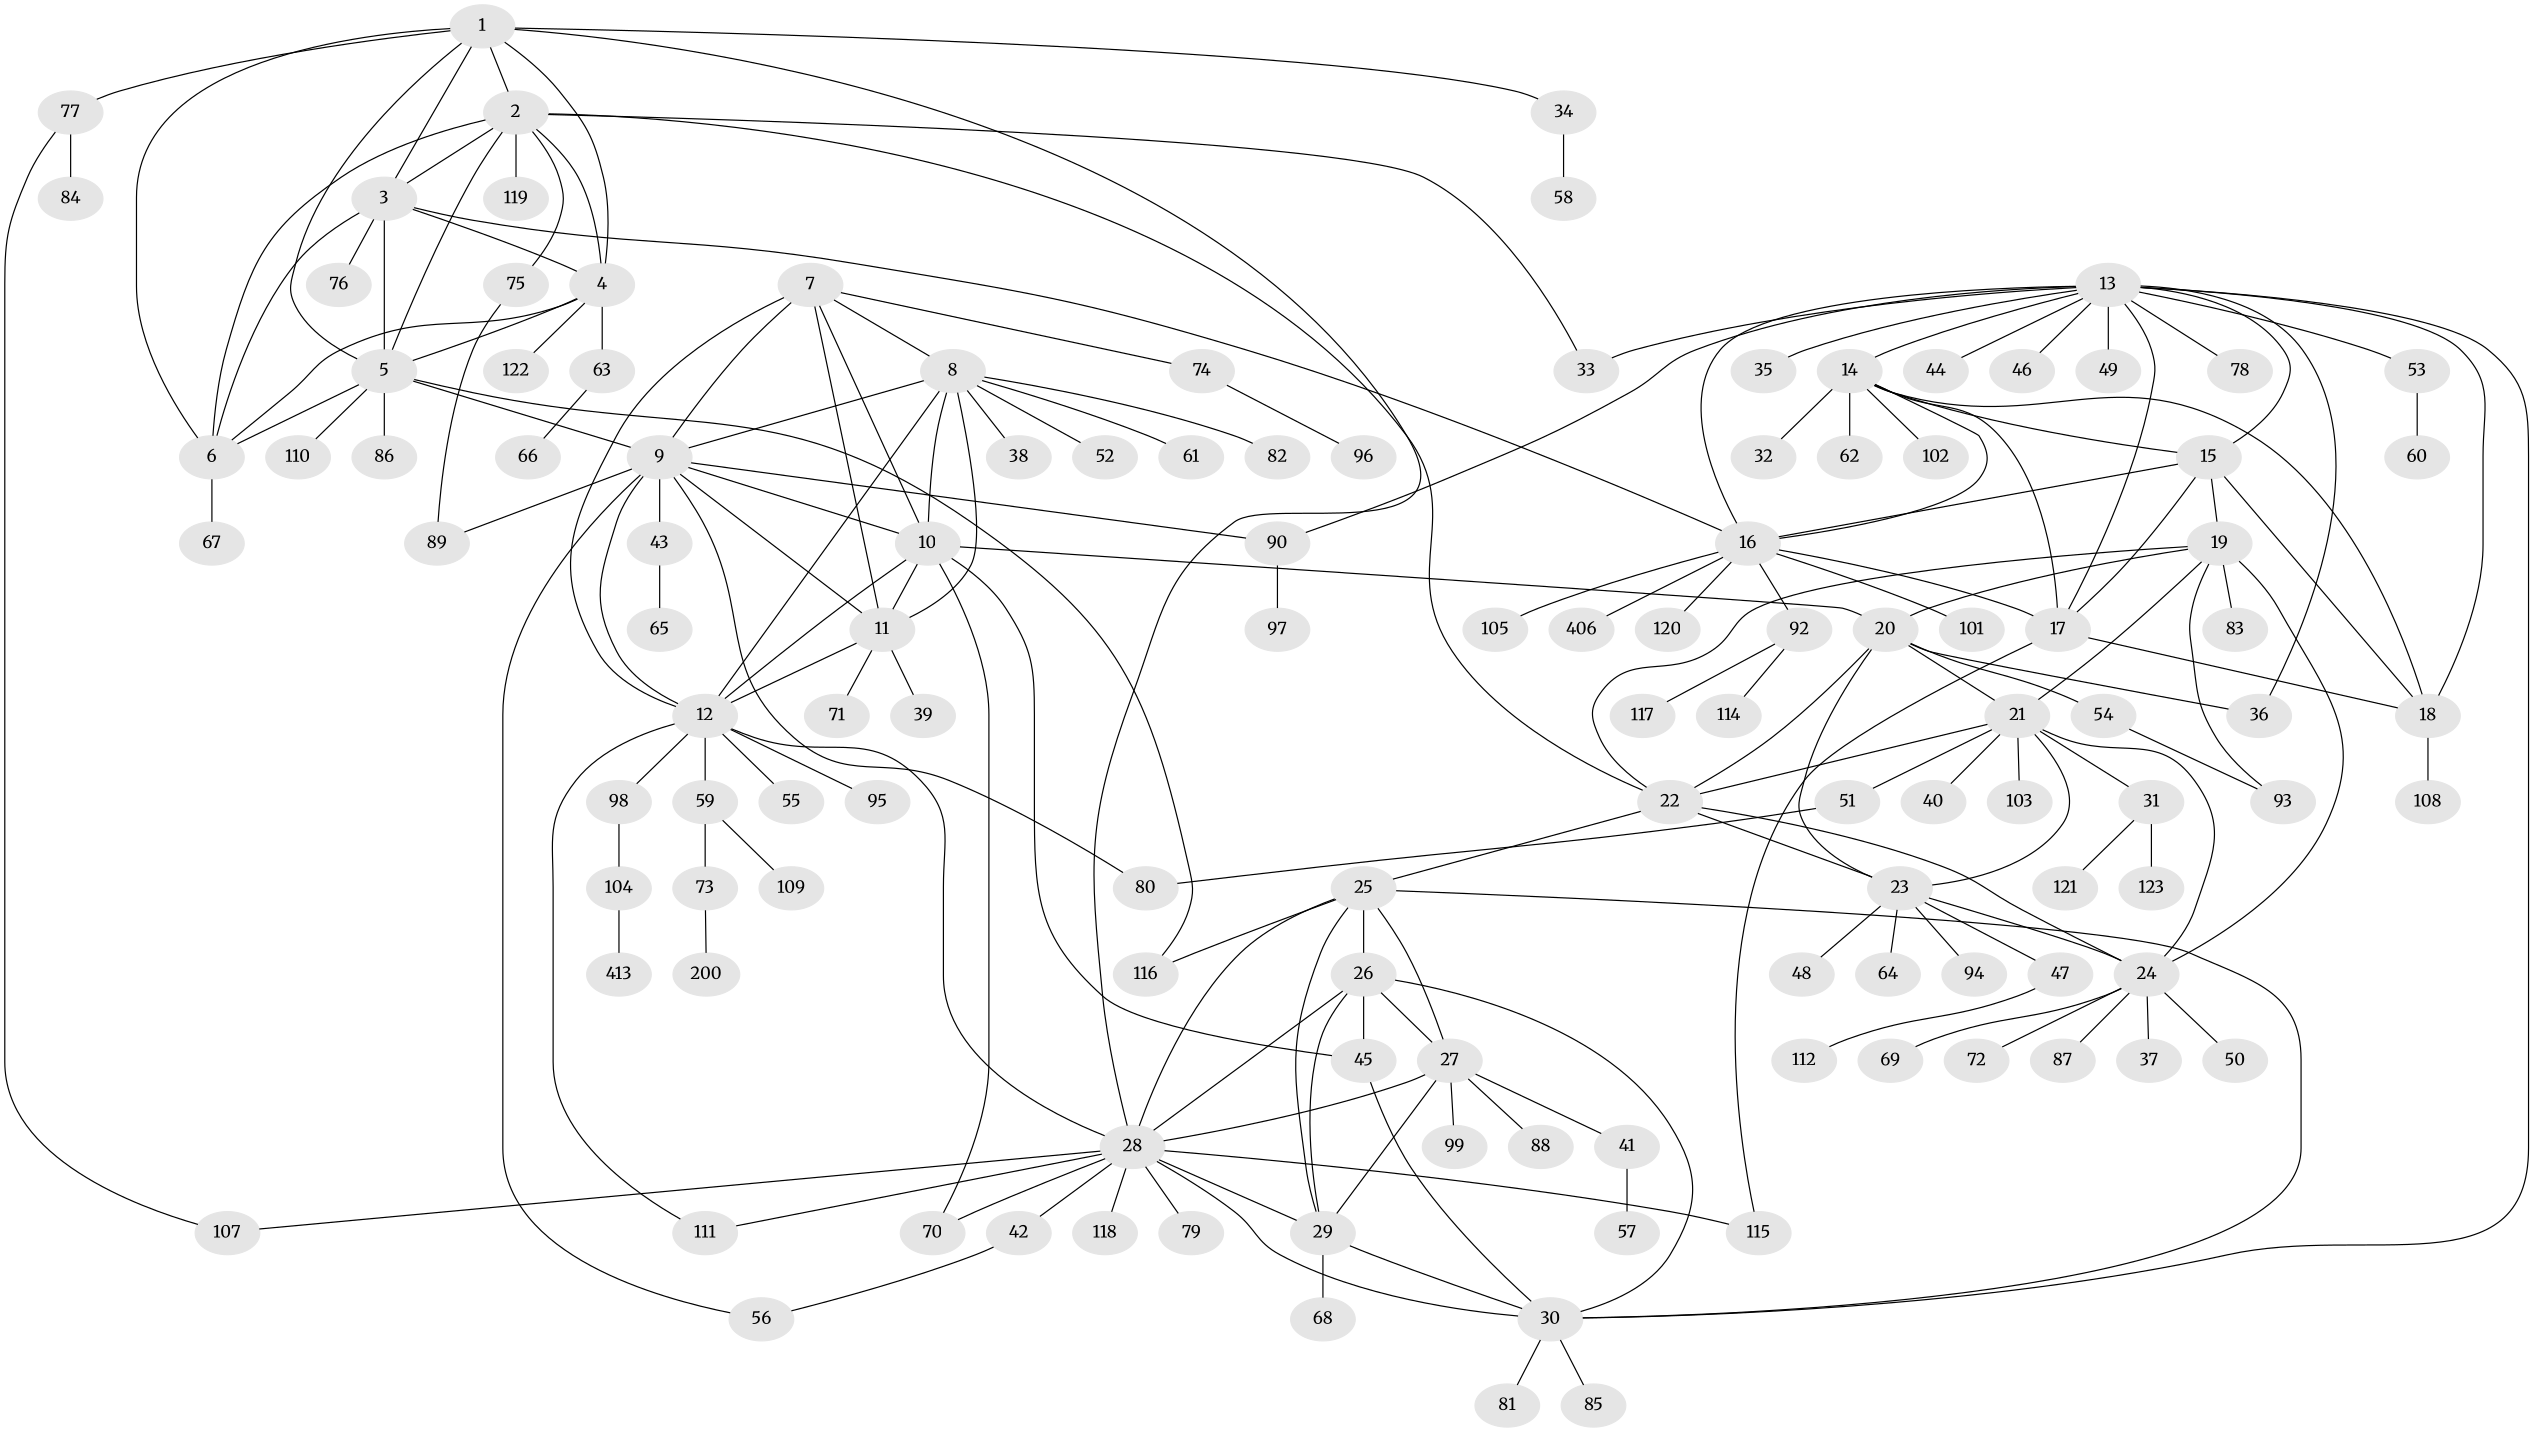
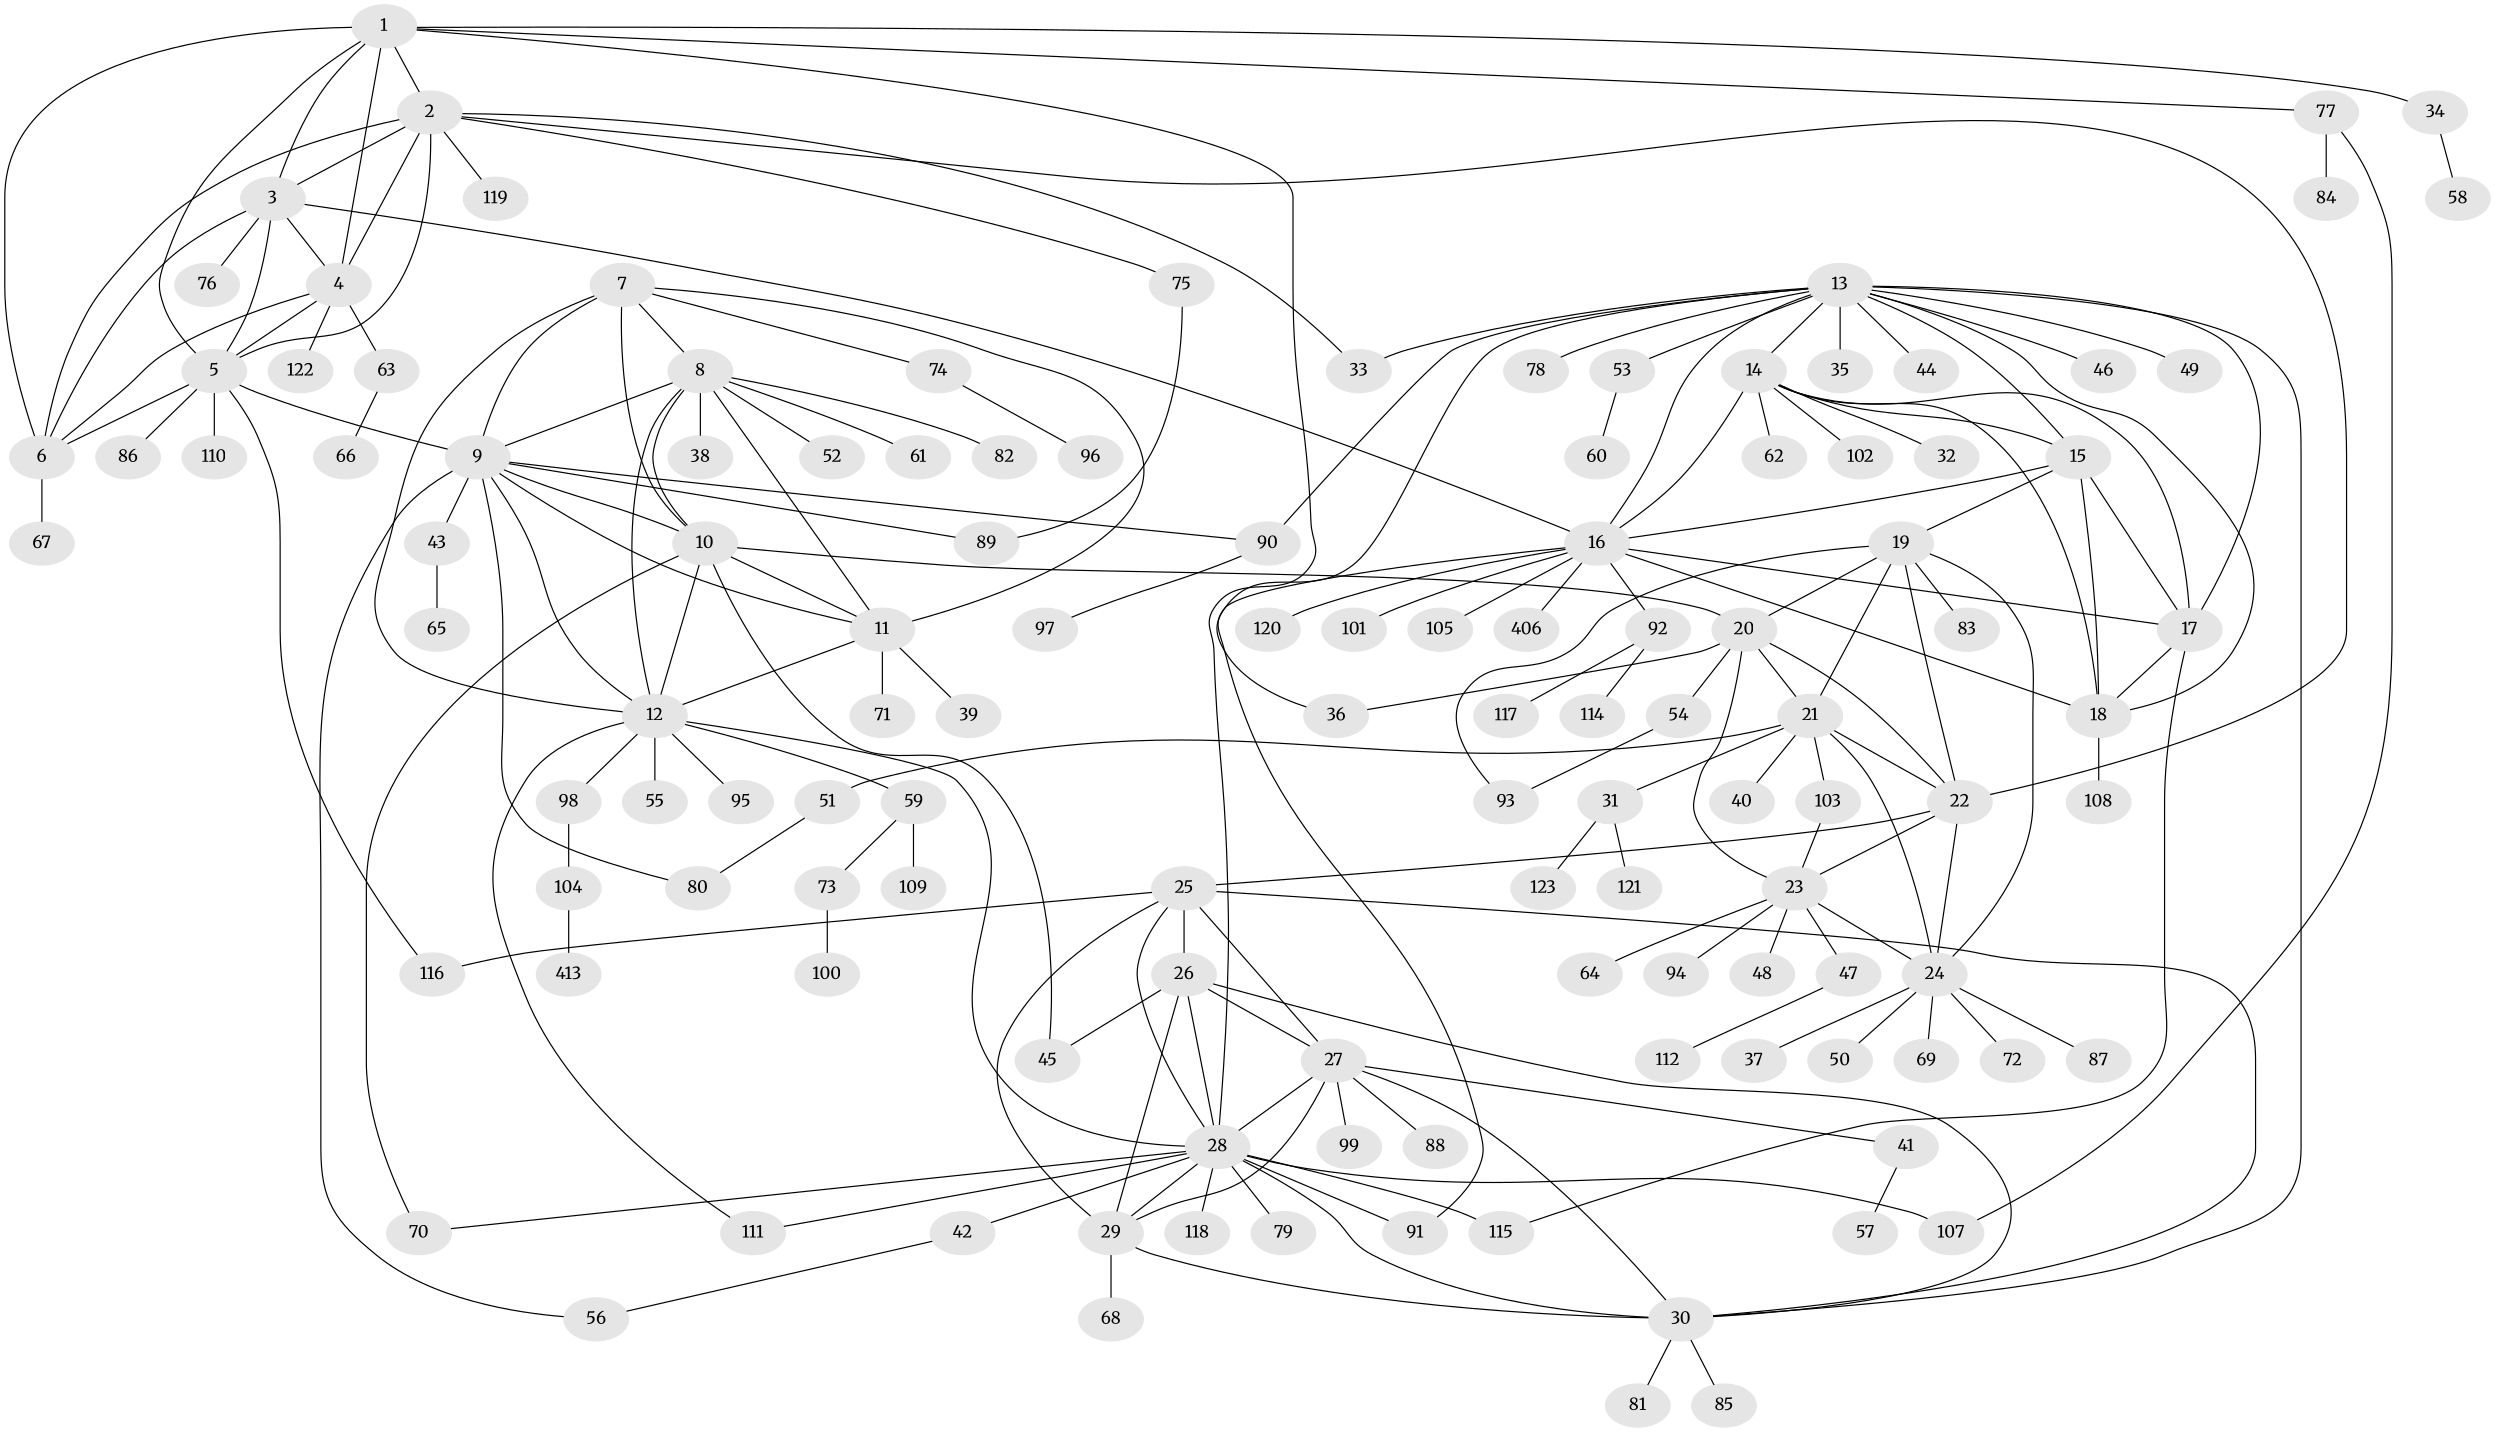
edge "16" -- "18": added
edge "21" -- "23": now "103" -- "23"
node "200": label "200" -> "100"
edge "45" -- "30": now "27" -- "30"
node "91": added
